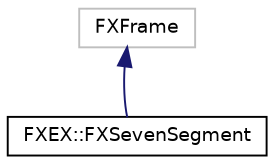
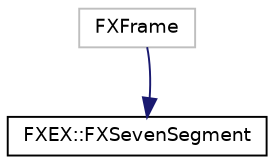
edge "FXEX::FXSevenSegment" -> "FXFrame": reversed
